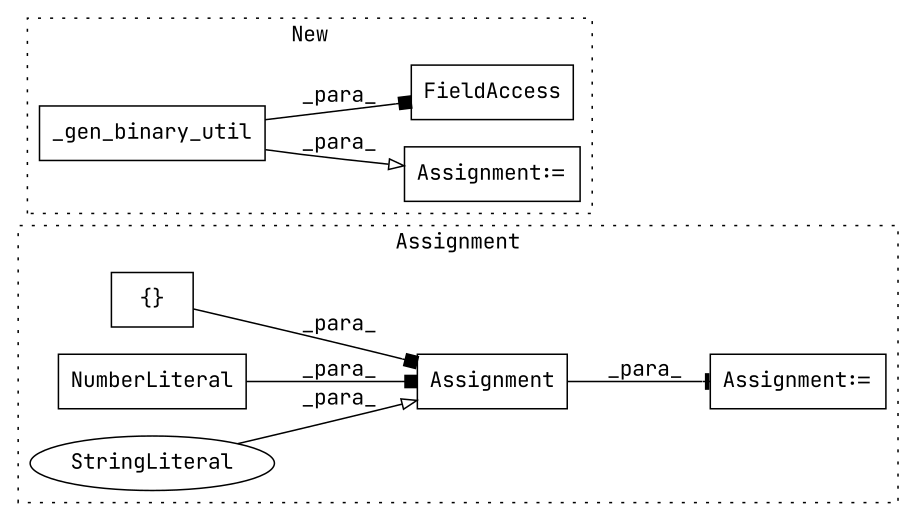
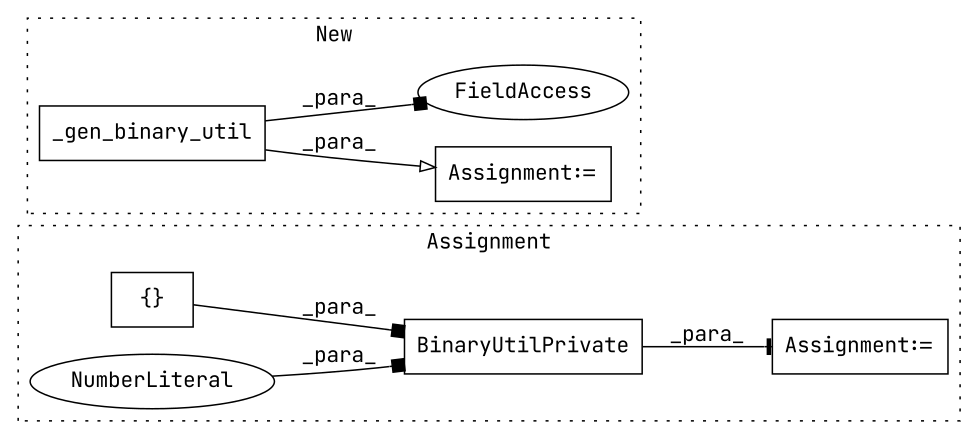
node "FieldAccess": shape box -> ellipse
node "NumberLiteral": shape box -> ellipse
node "Assignment": label "Assignment" -> "BinaryUtilPrivate"
node "StringLiteral": removed
